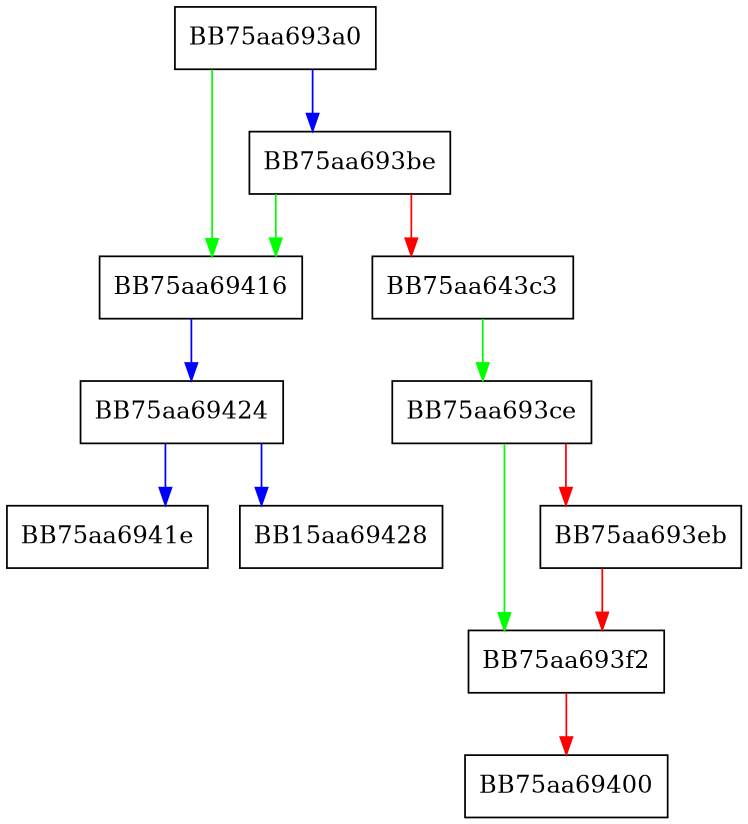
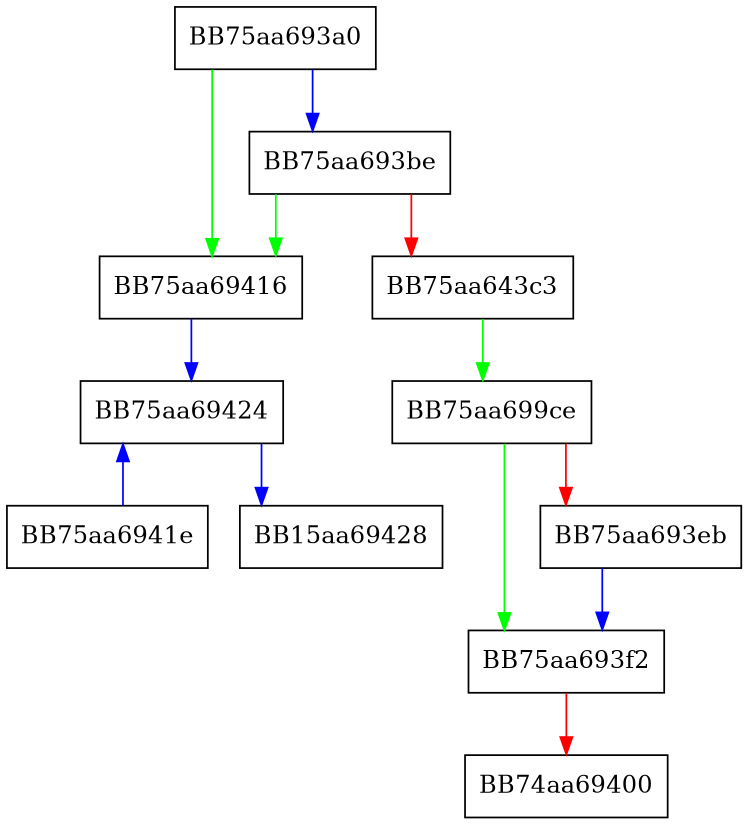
node "BB75aa693ce": label "BB75aa693ce" -> "BB75aa699ce"
edge "BB75aa69424" -> "BB75aa6941e": reversed
edge "BB75aa693eb" -> "BB75aa693f2": color red -> blue
node "BB75aa69400": label "BB75aa69400" -> "BB74aa69400"
